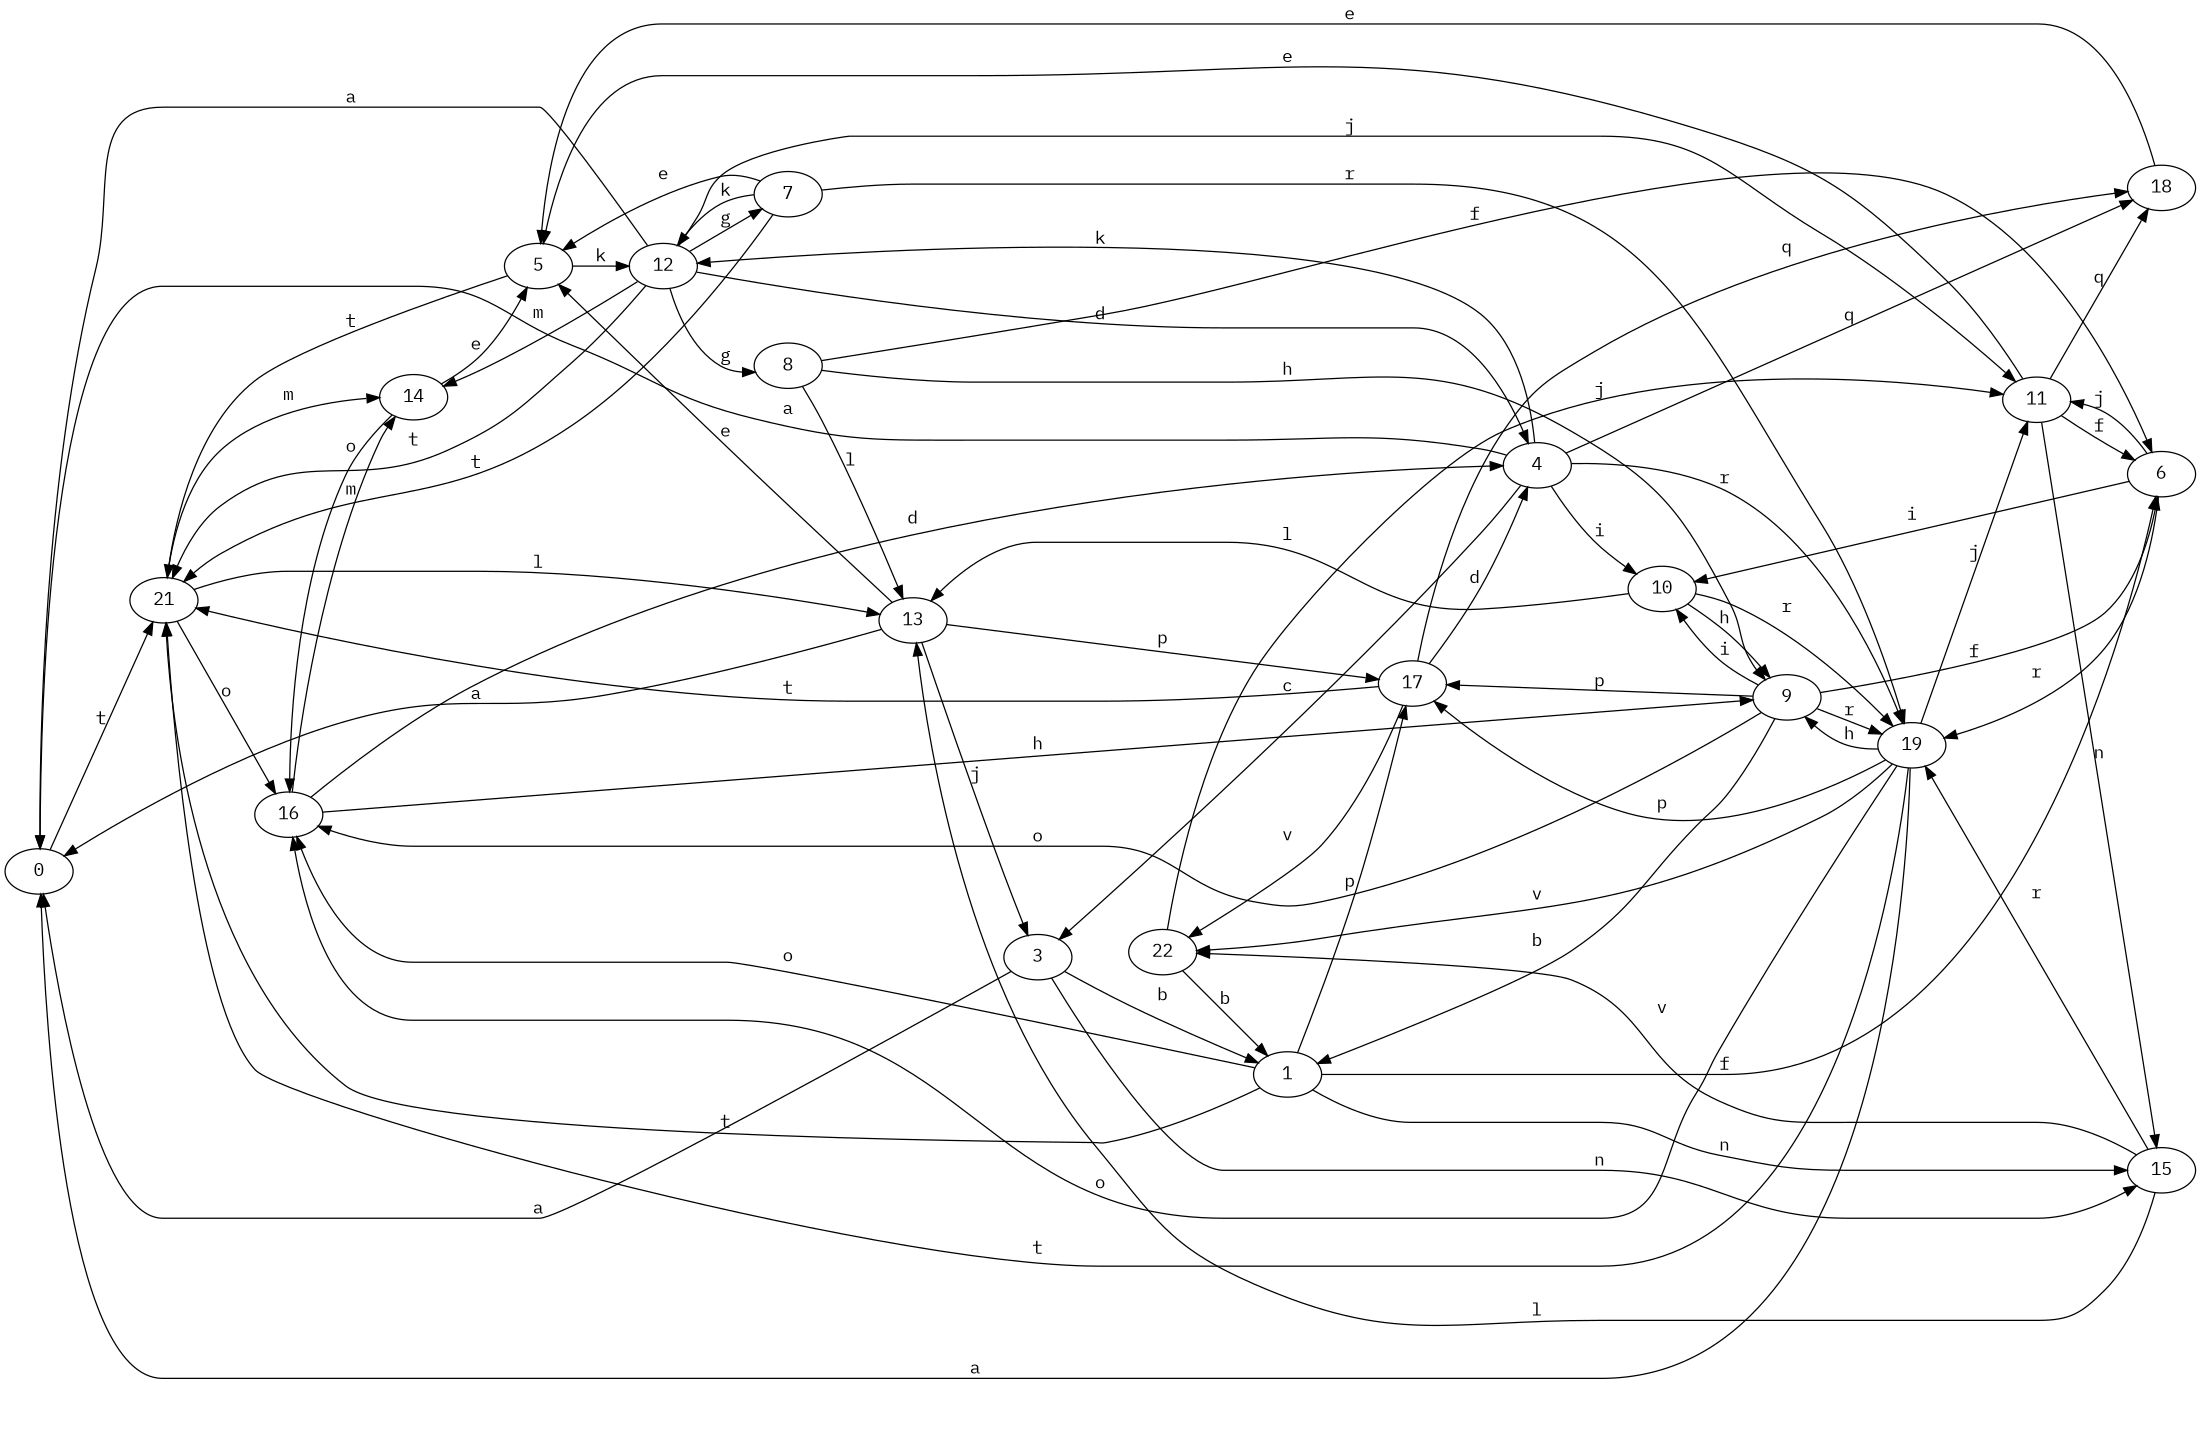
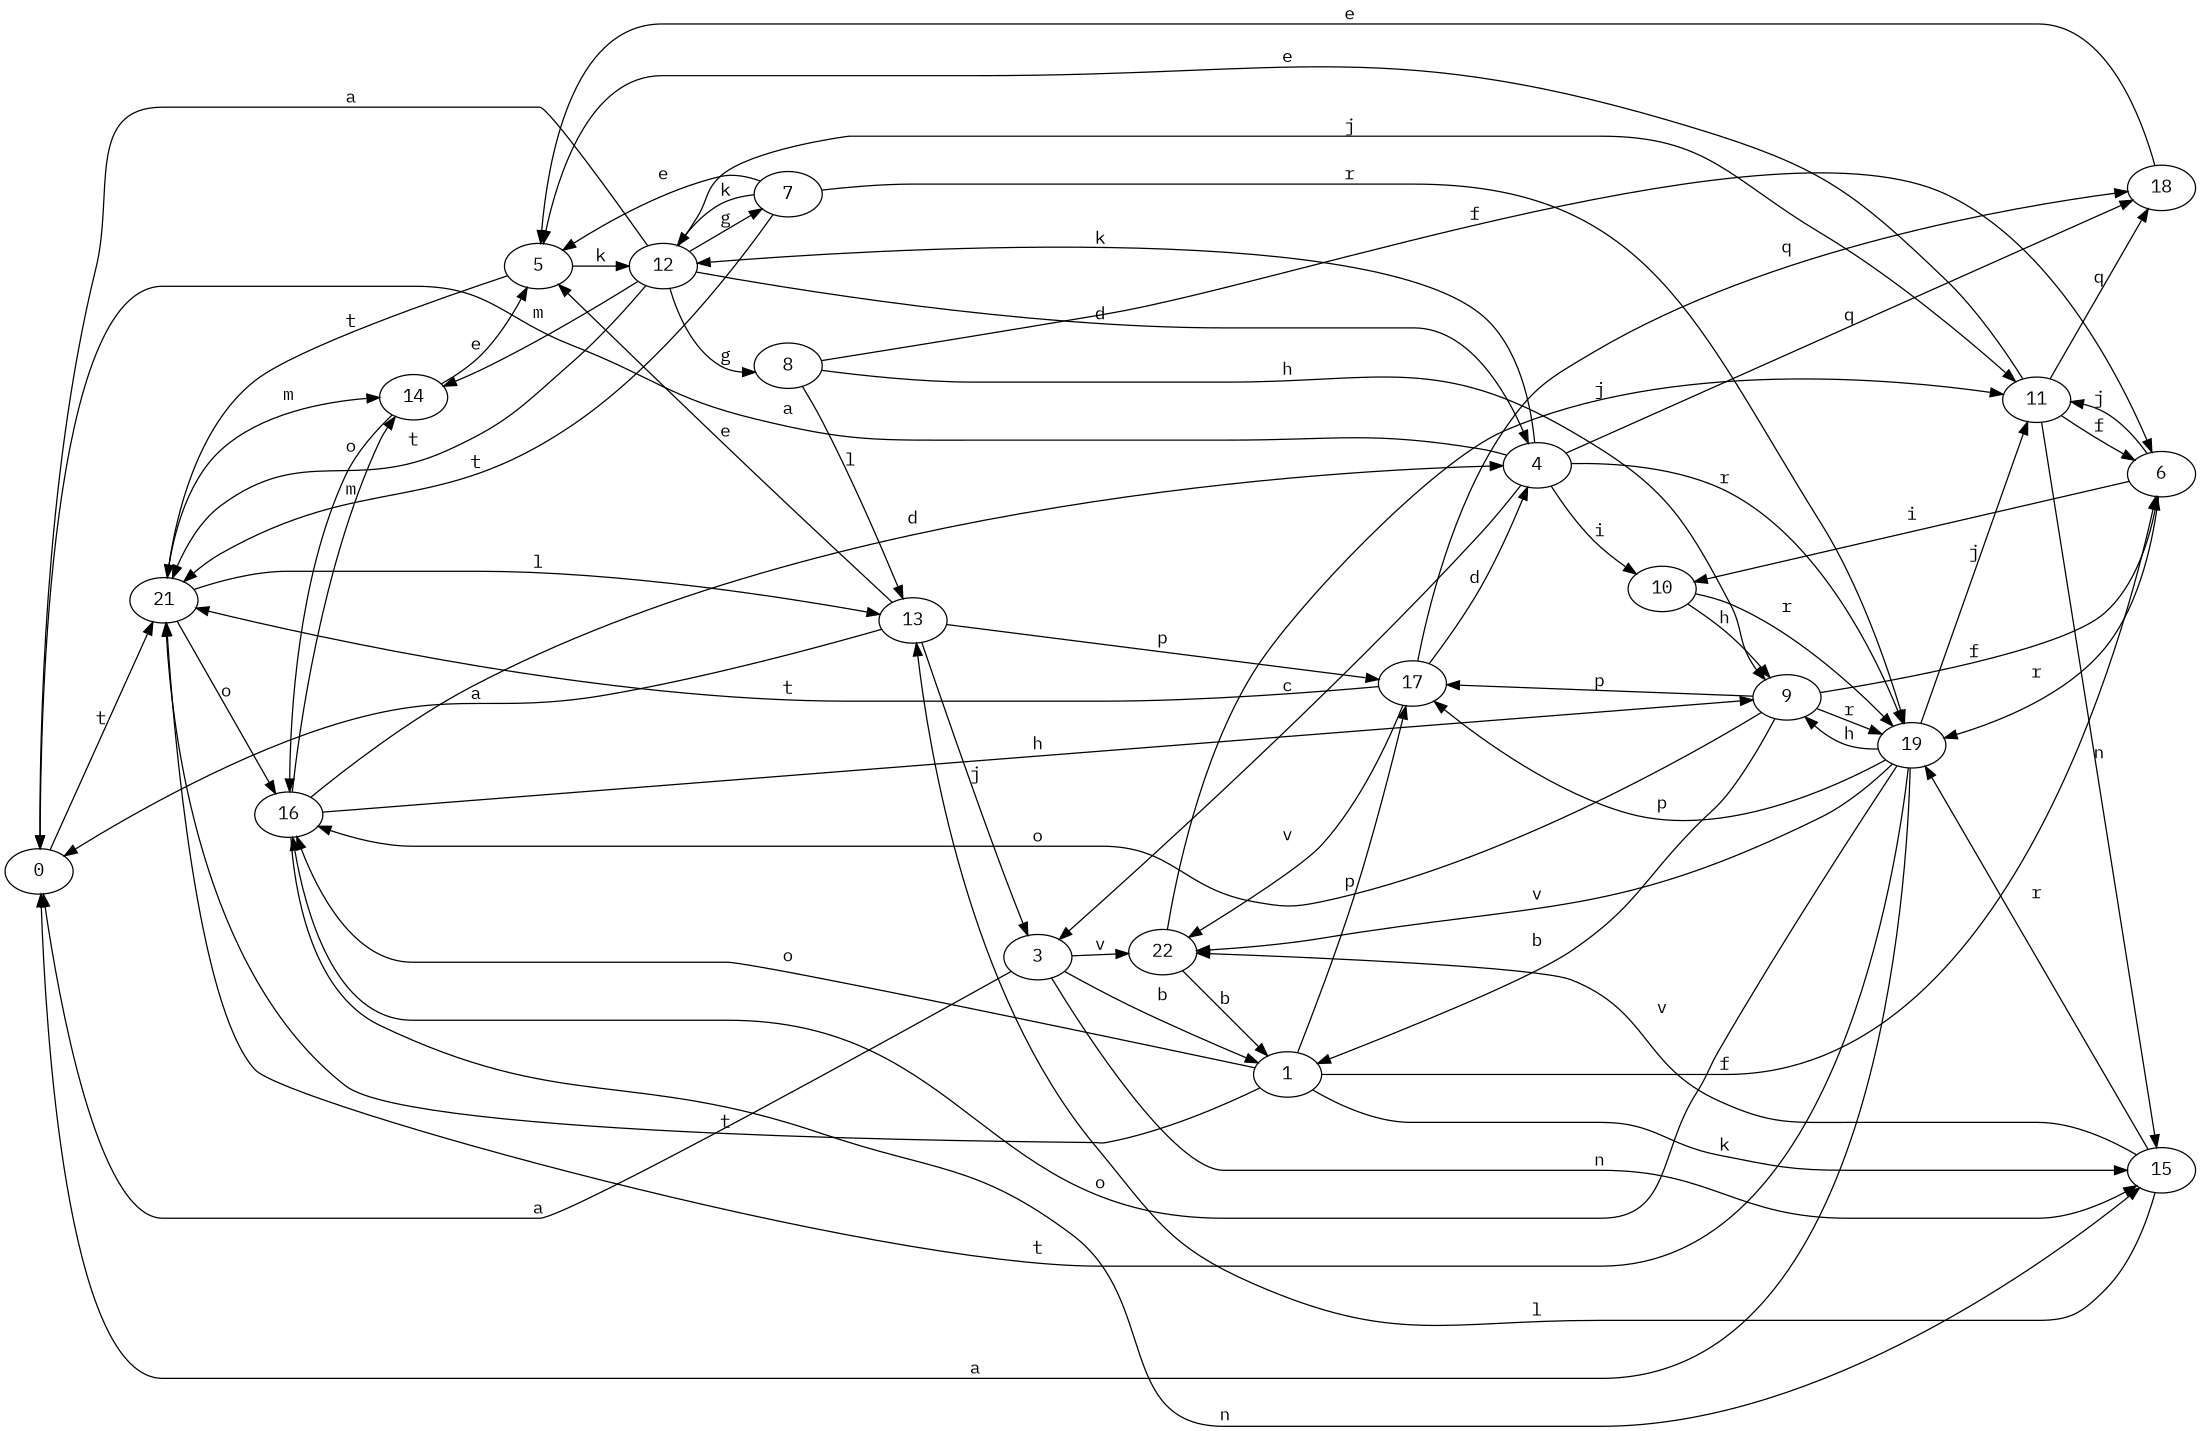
edge "10" -> "13": removed, label "l"
edge "9" -> "10": removed, label "i"
edge "3" -> "22": added, label "v"
edge "1" -> "15": label "n" -> "k"
edge "16" -> "15": added, label "n"
